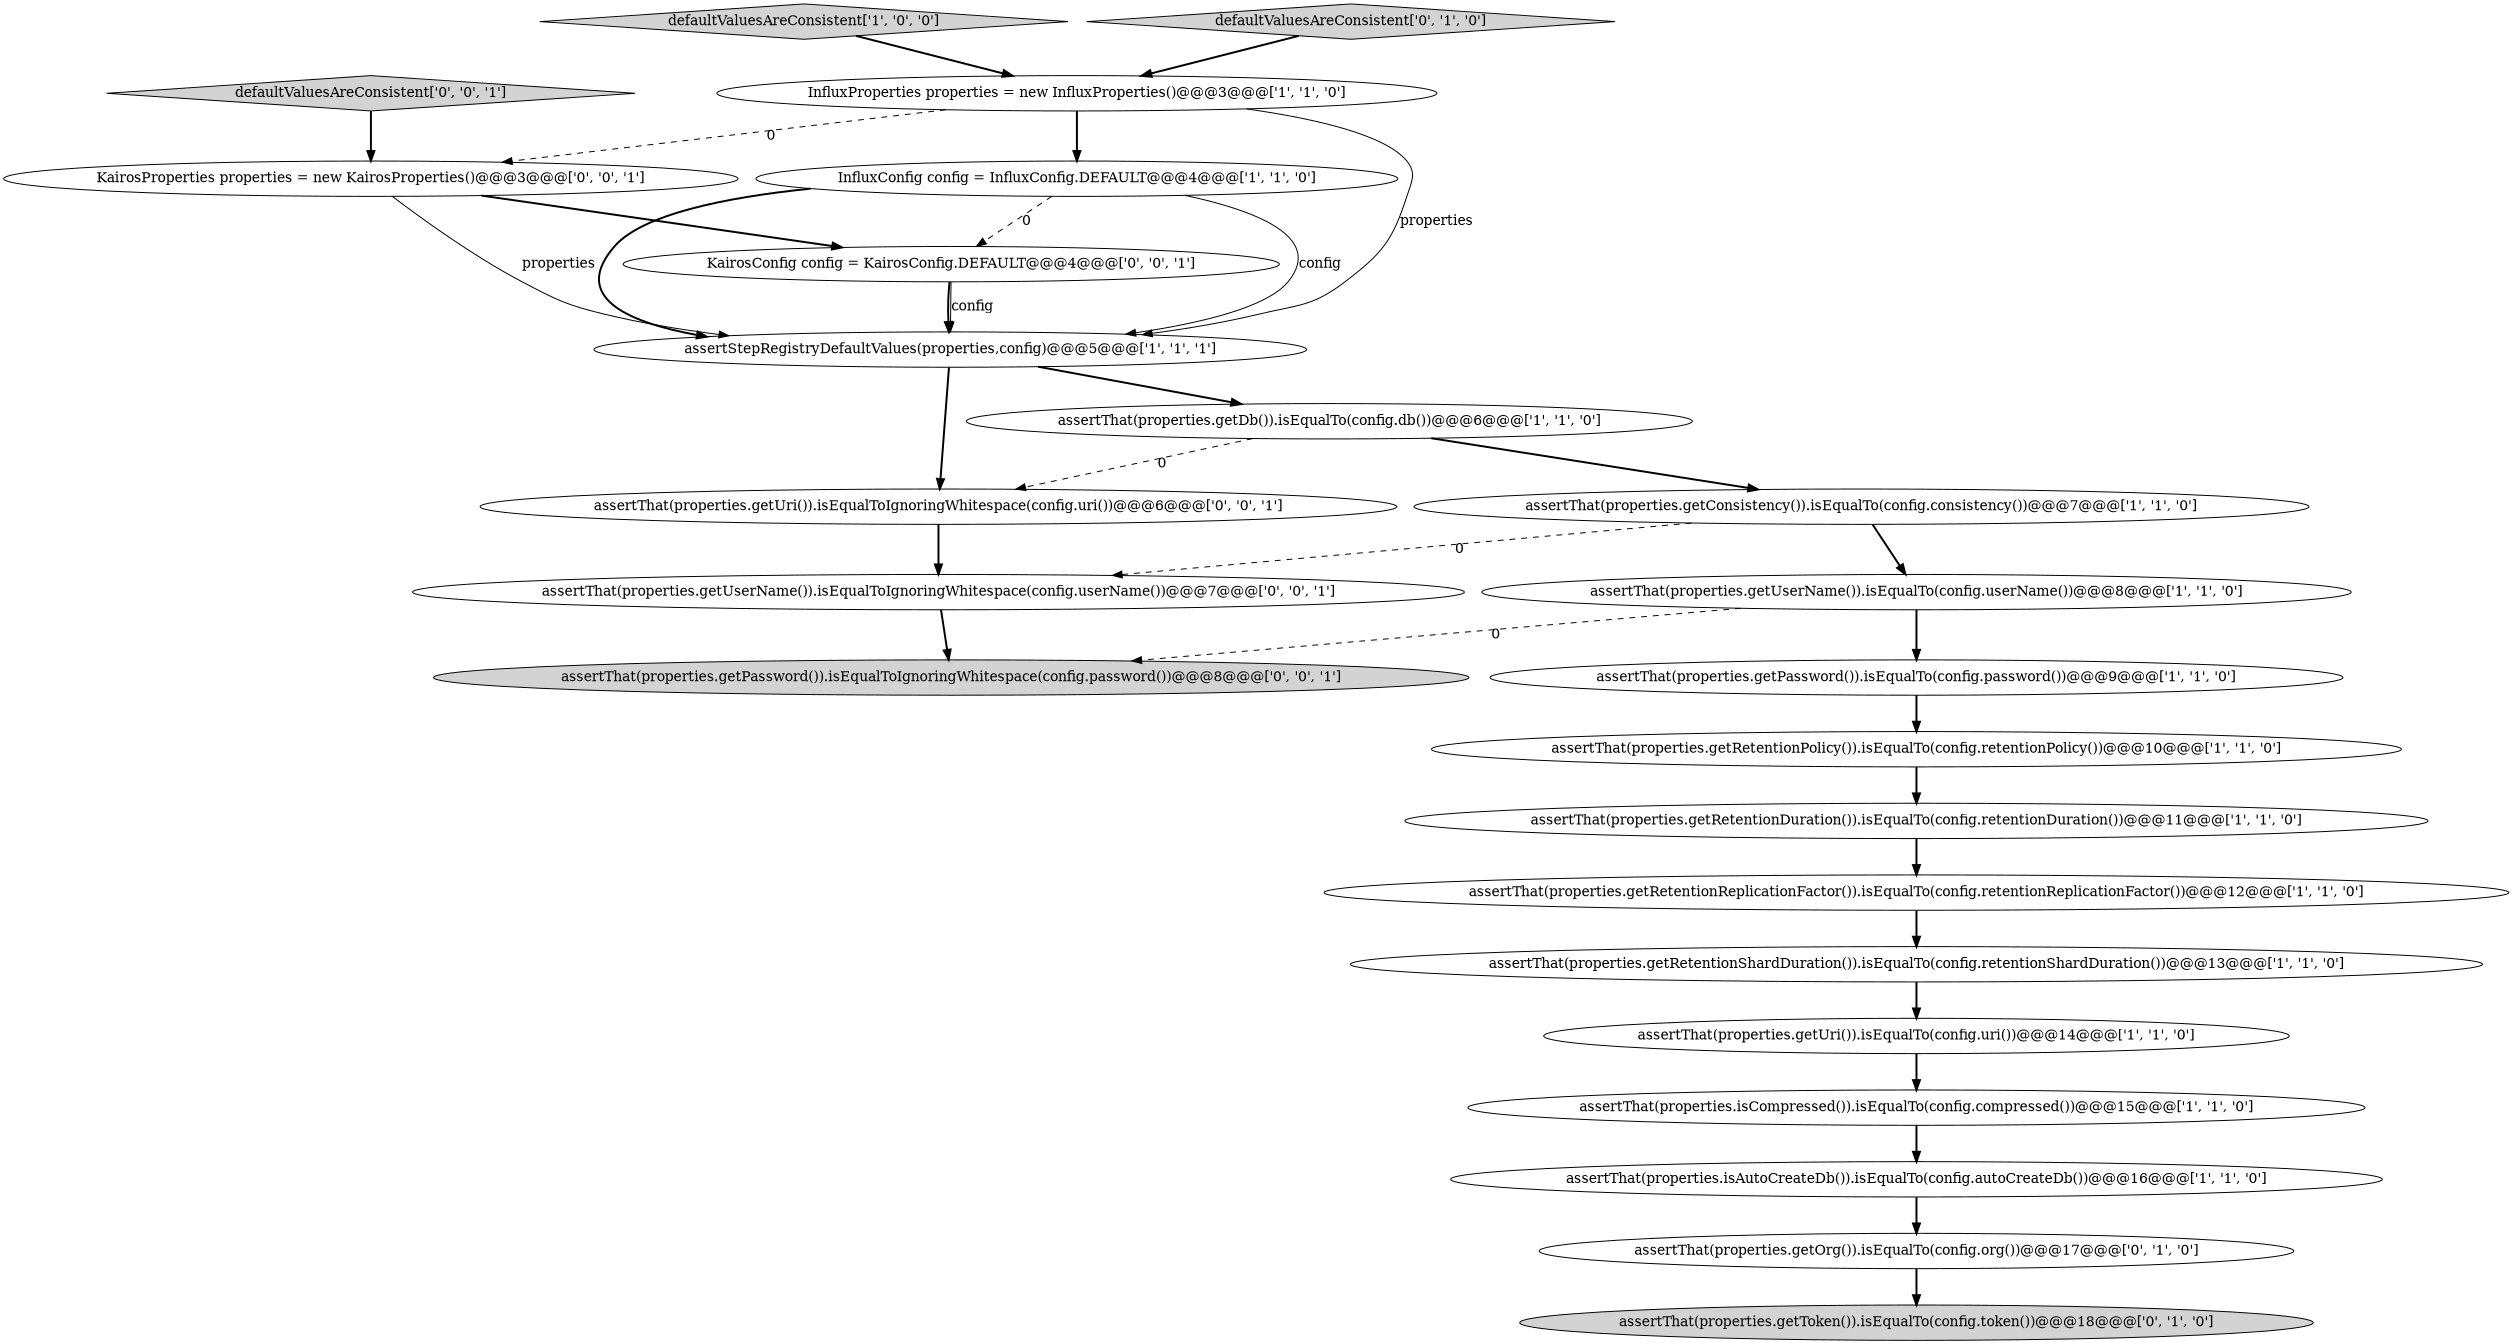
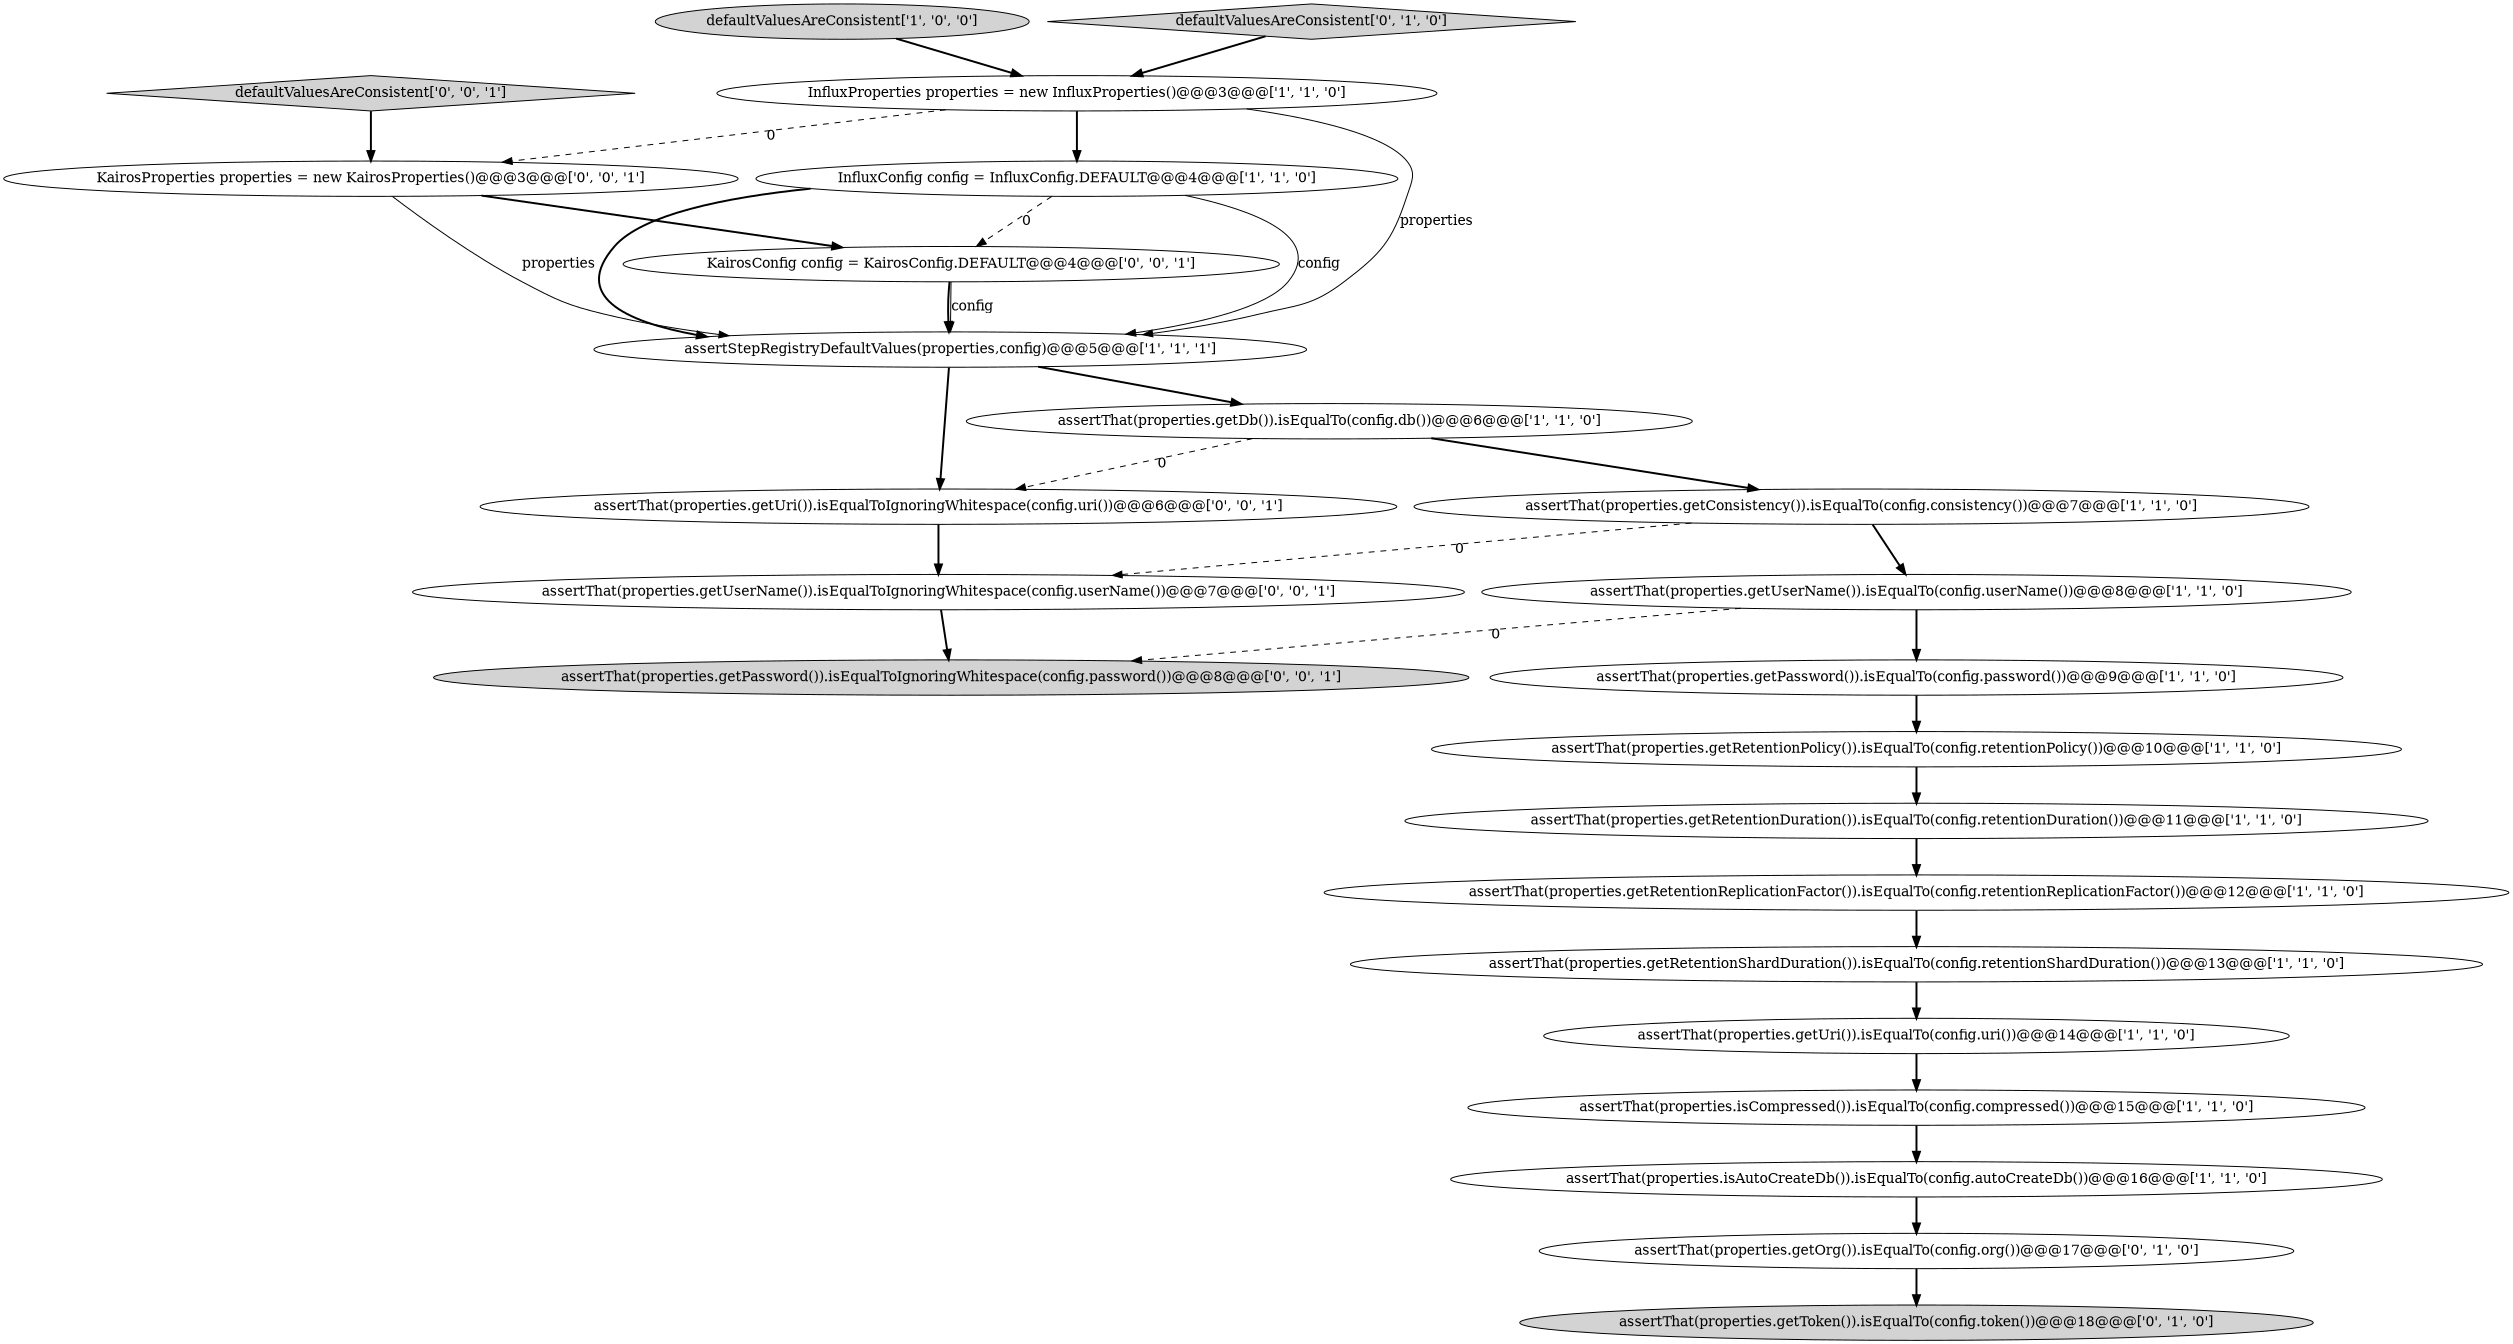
node "defaultValuesAreConsistent['1', '0', '0']": shape diamond -> ellipse
